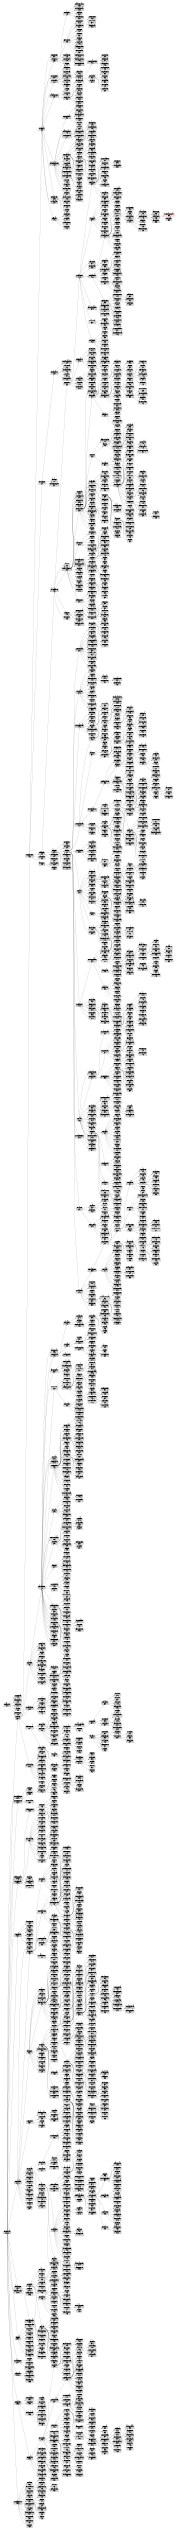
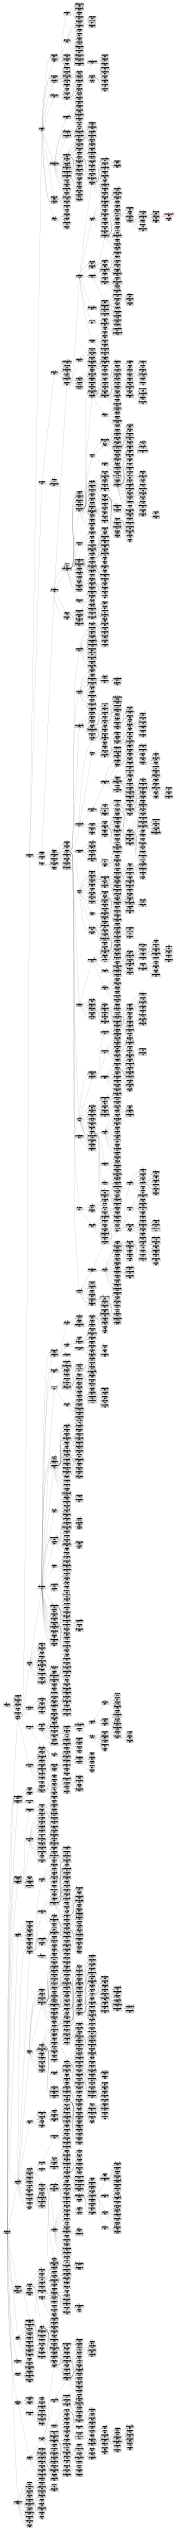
node "Pacvinscadyx": added
node "Rimtripancynax": added
